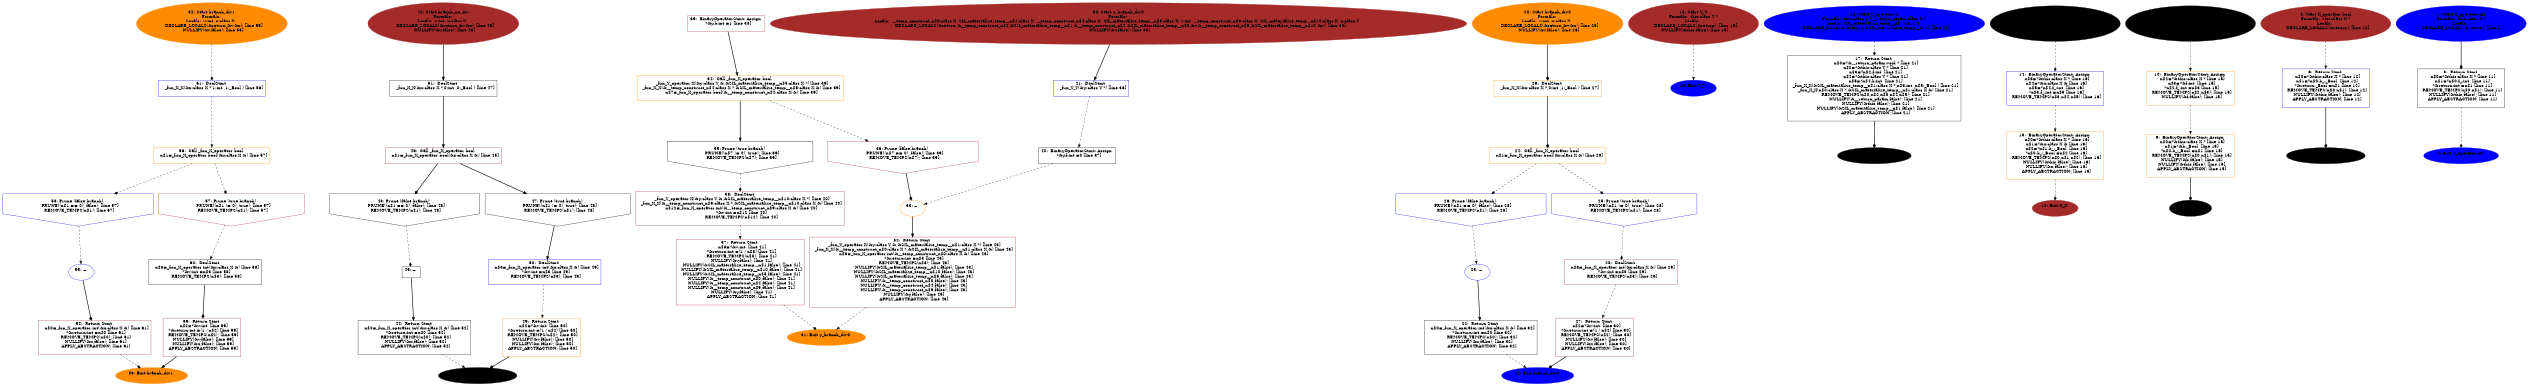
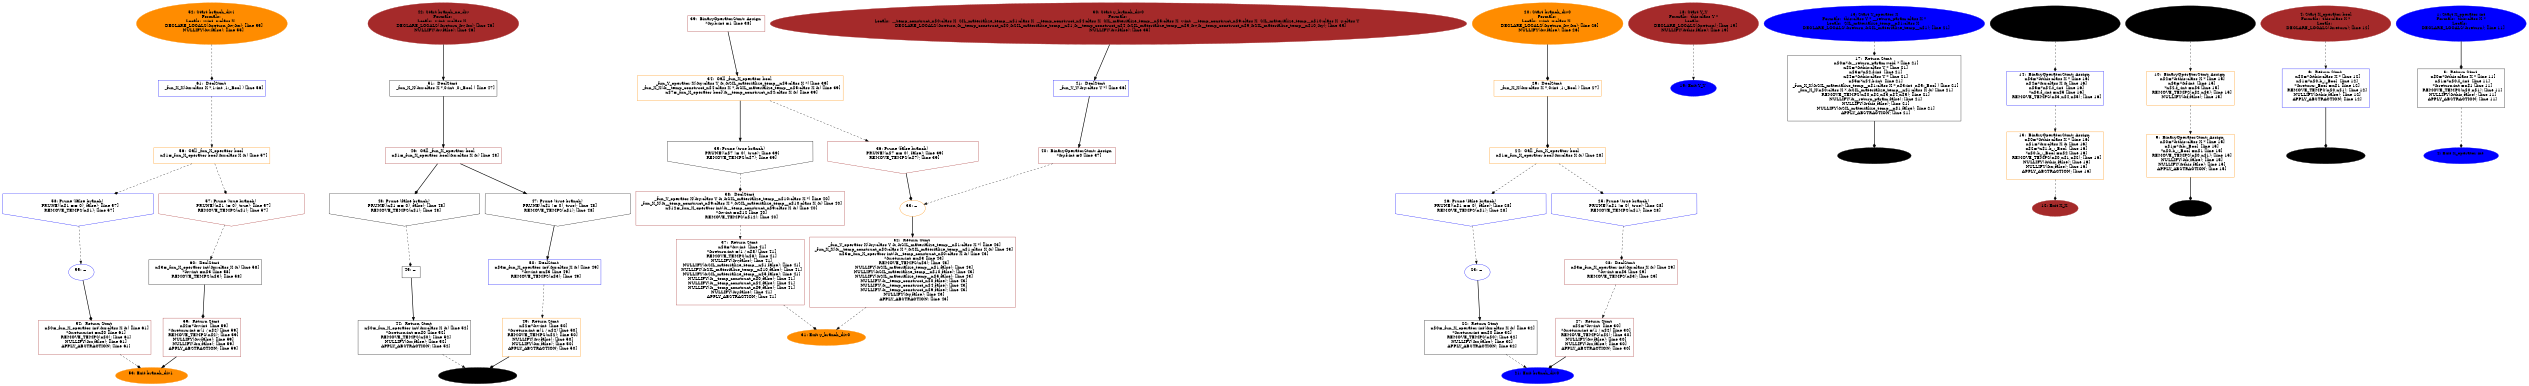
edge "41:  DeclStmt _fun_Y_Y(&y:class Y *) [line 36]" -> "40:  BinaryOperatorStmt: Assign *&y.f:int =0 [line 37]": style dashed -> bold
node "40:  BinaryOperatorStmt: Assign *&y.f:int =0 [line 37]": color black -> brown
